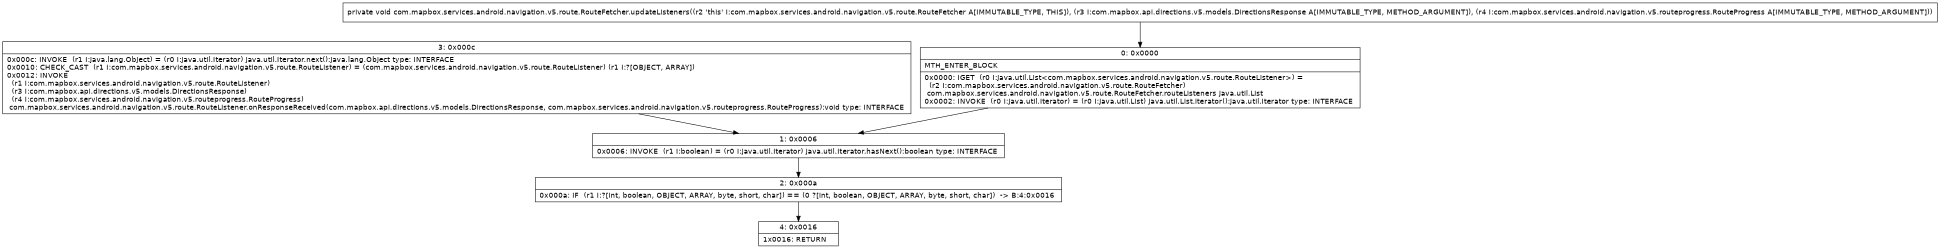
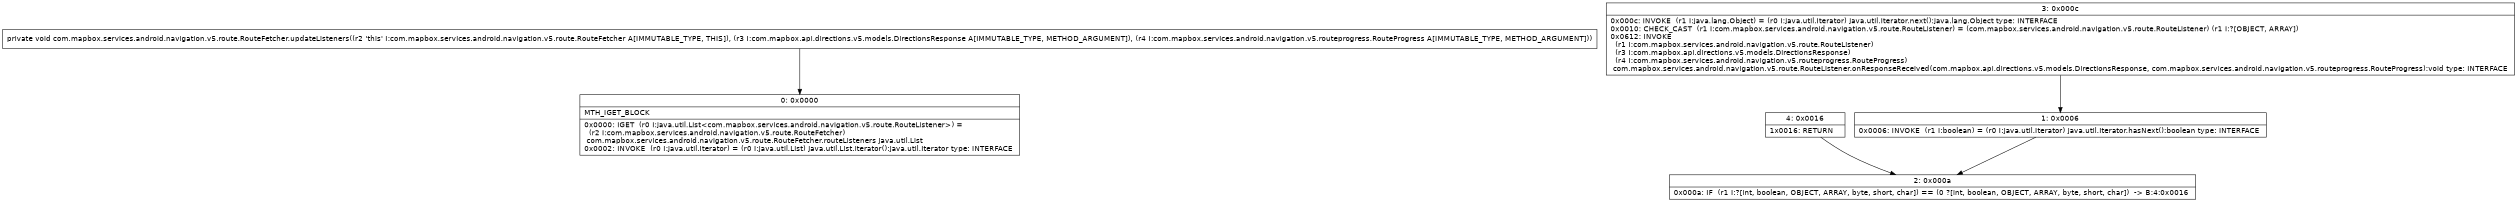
node "0: 0x0000": text "MTH_ENTER_BLOCK" -> "MTH_IGET_BLOCK"
node "3: 0x000c": text "0x0012: INVOKE" -> "0x0612: INVOKE"
edge "0: 0x0000" -> "1: 0x0006": removed
edge "2: 0x000a" -> "4: 0x0016": reversed
